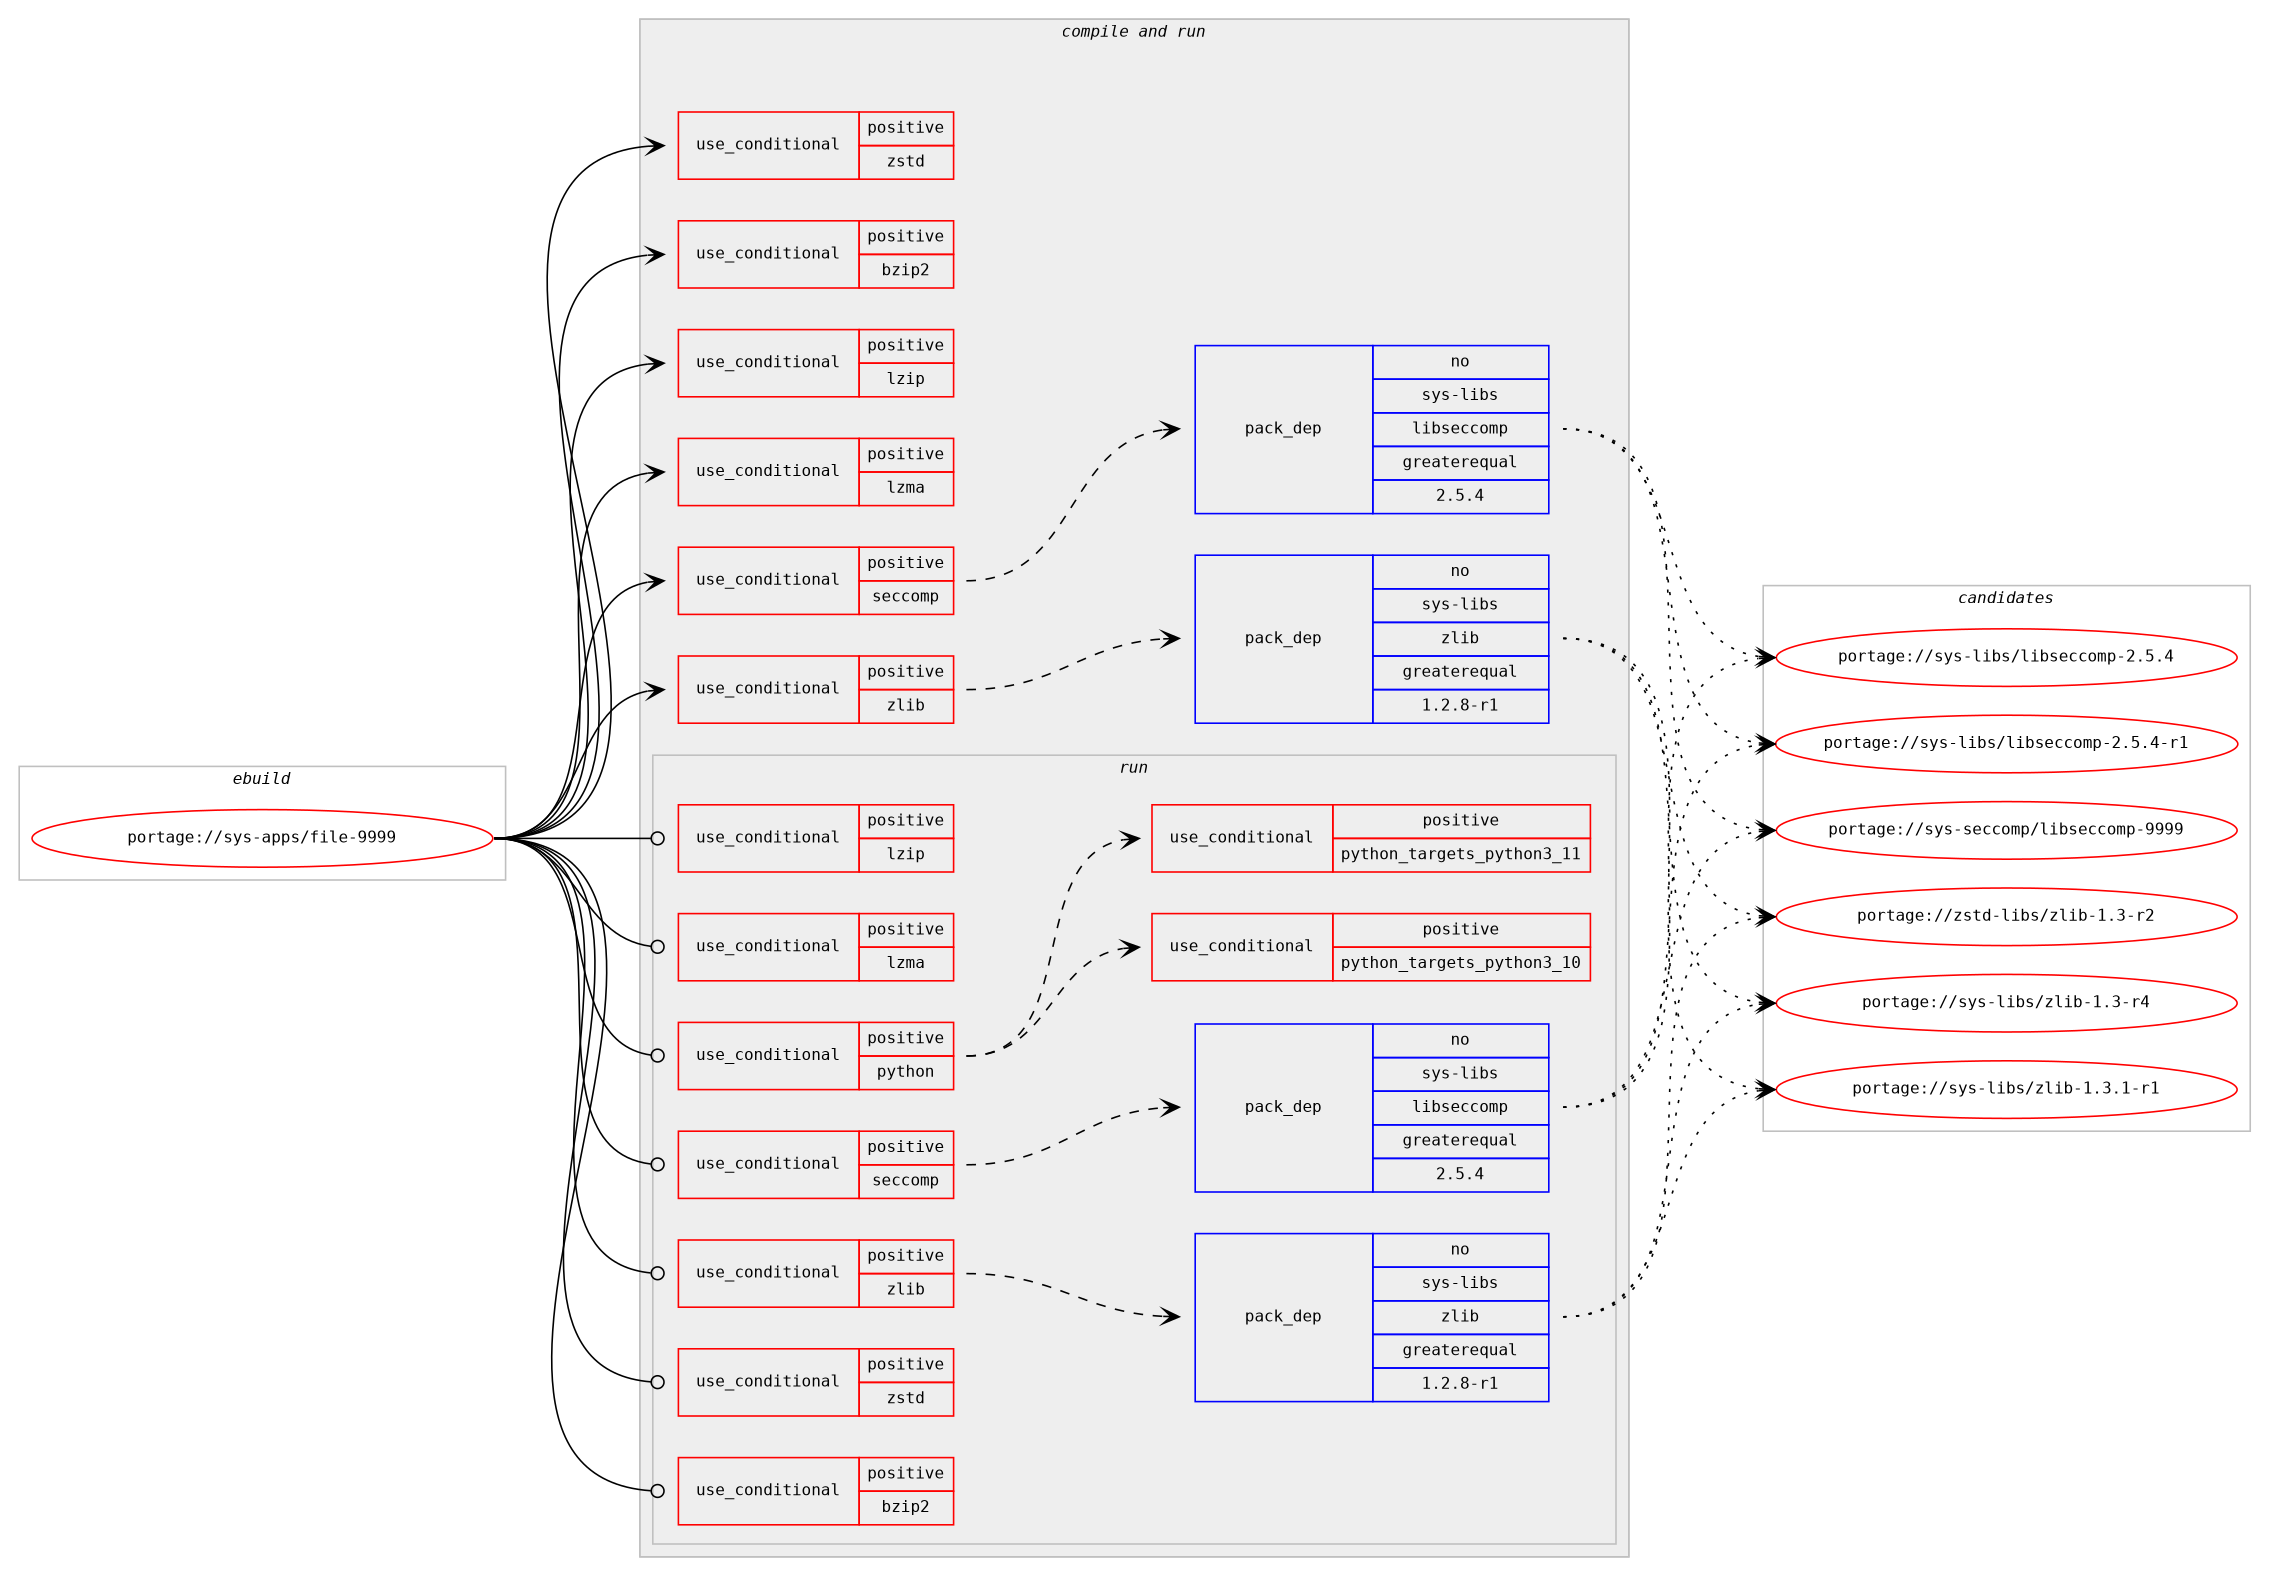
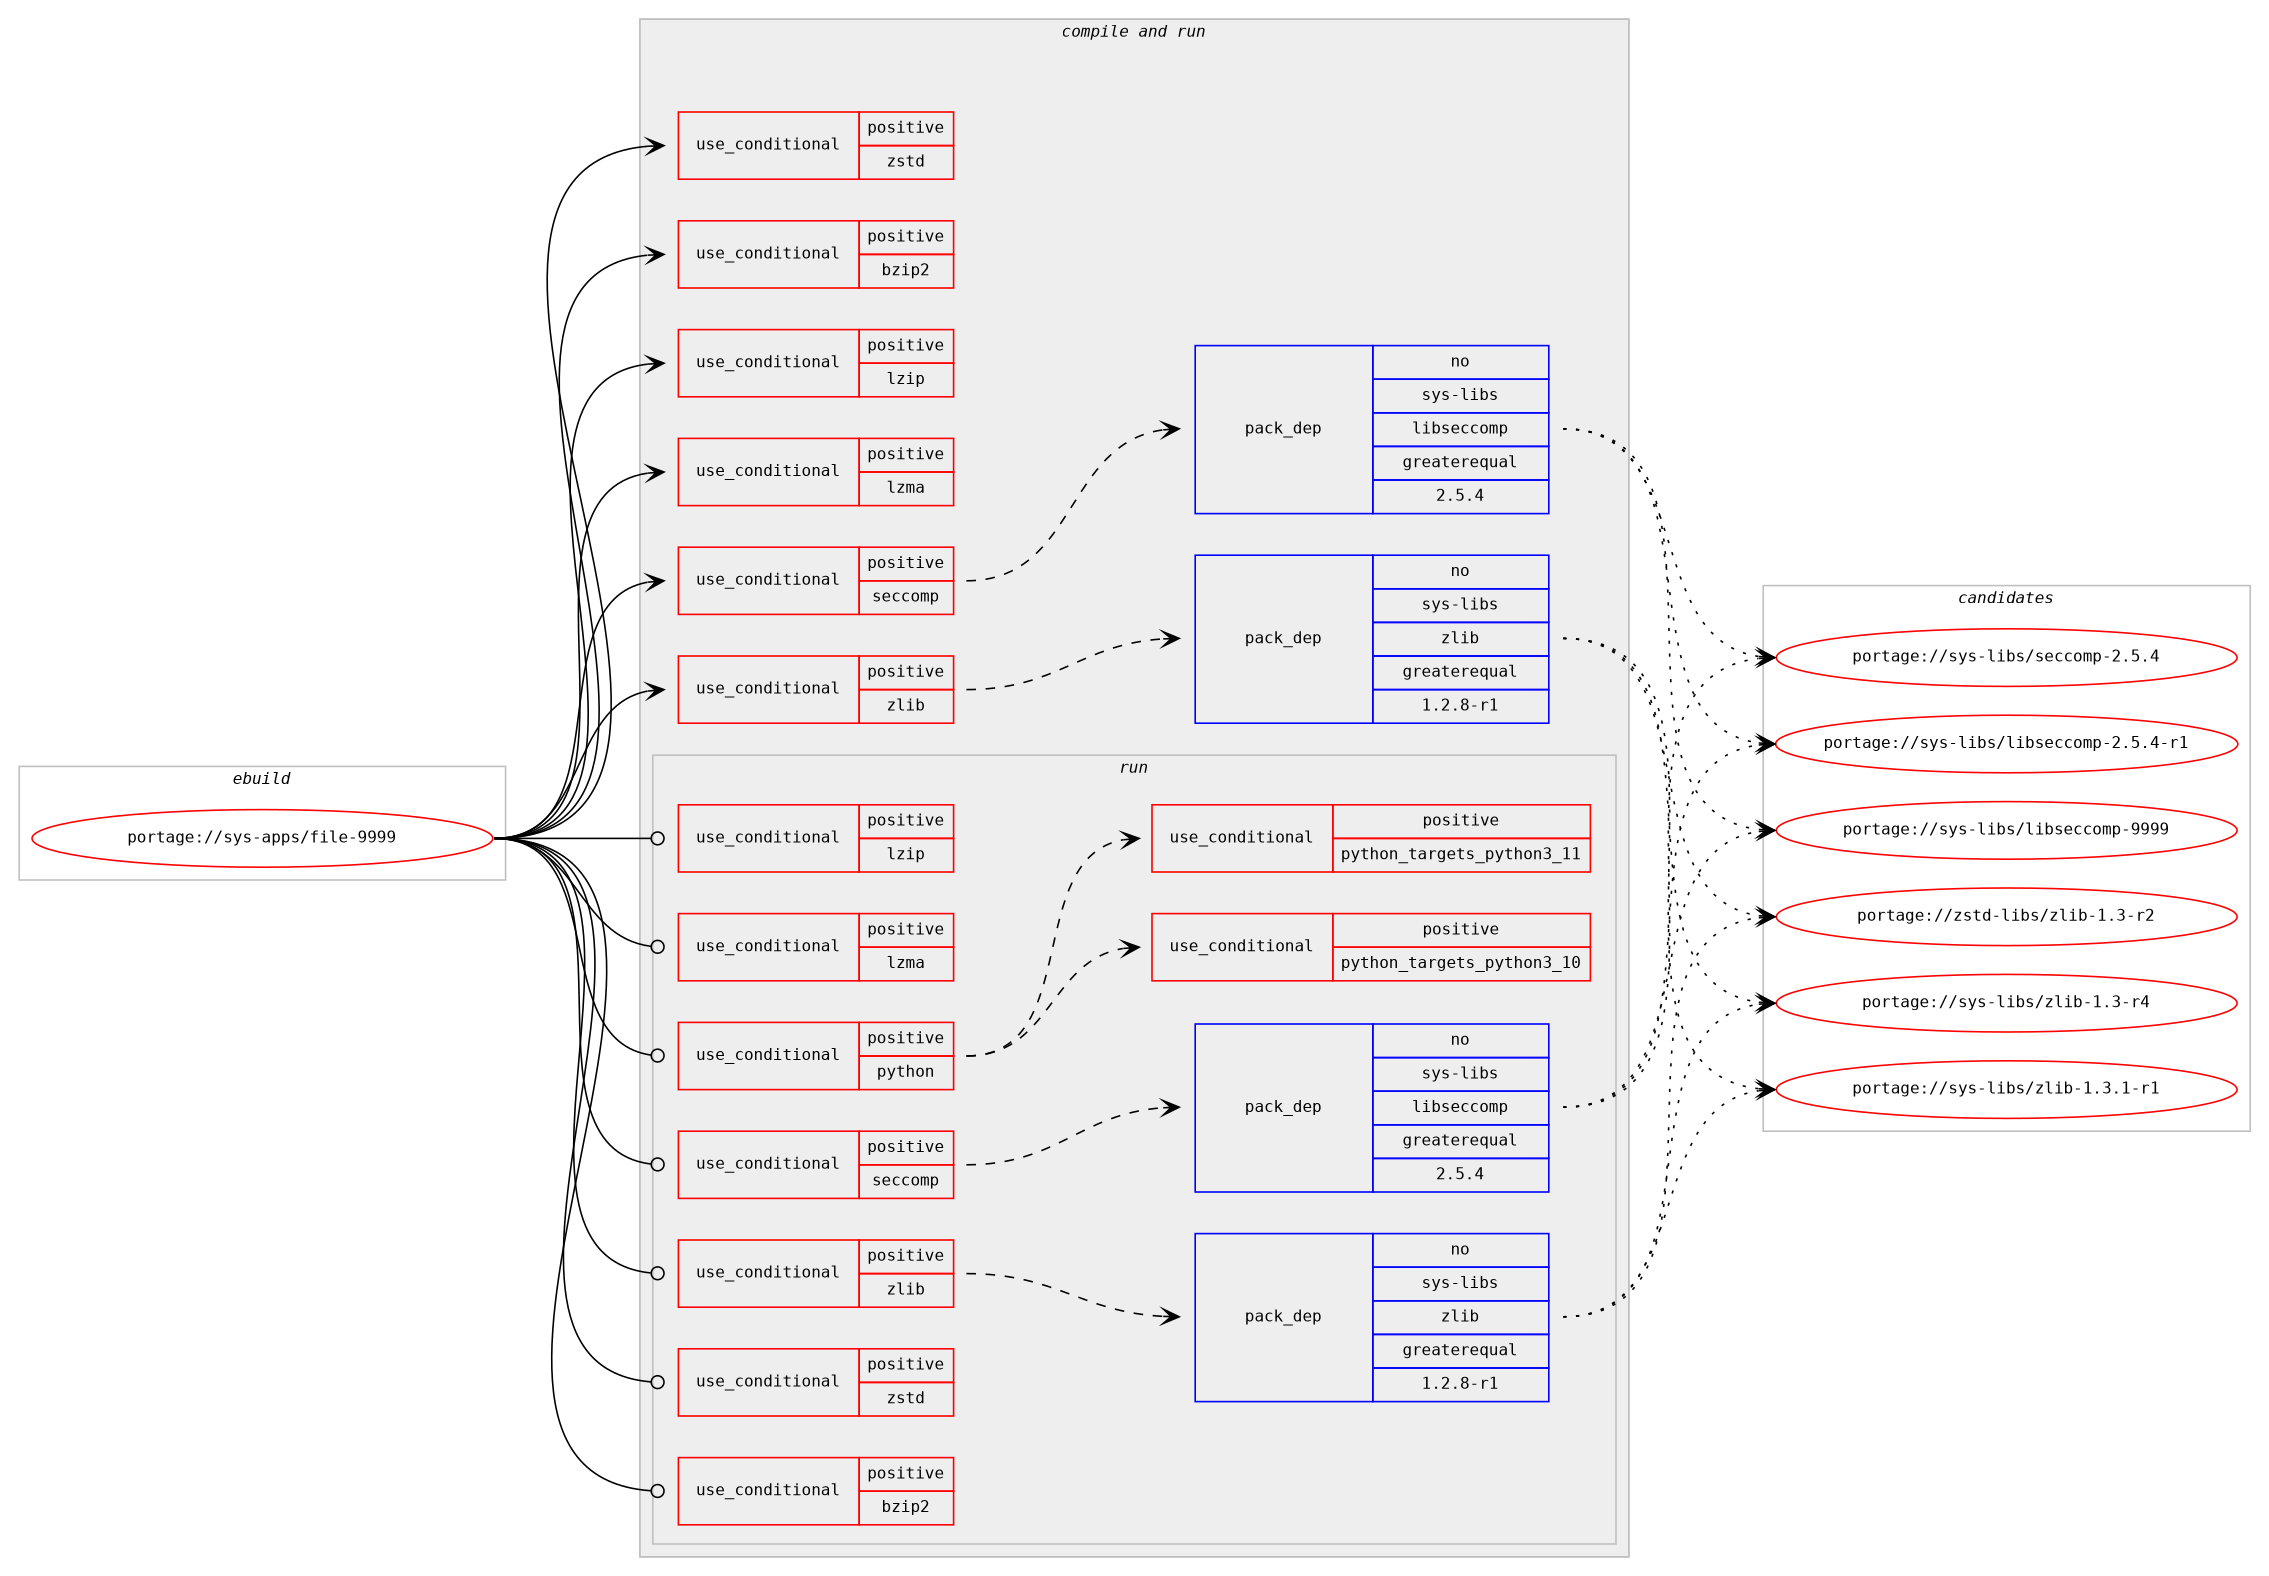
node "portage://sys-libs/libseccomp-2.5.4": label "portage://sys-libs/libseccomp-2.5.4" -> "portage://sys-libs/seccomp-2.5.4"
node "portage://sys-seccomp/libseccomp-9999": label "portage://sys-seccomp/libseccomp-9999" -> "portage://sys-libs/libseccomp-9999"
